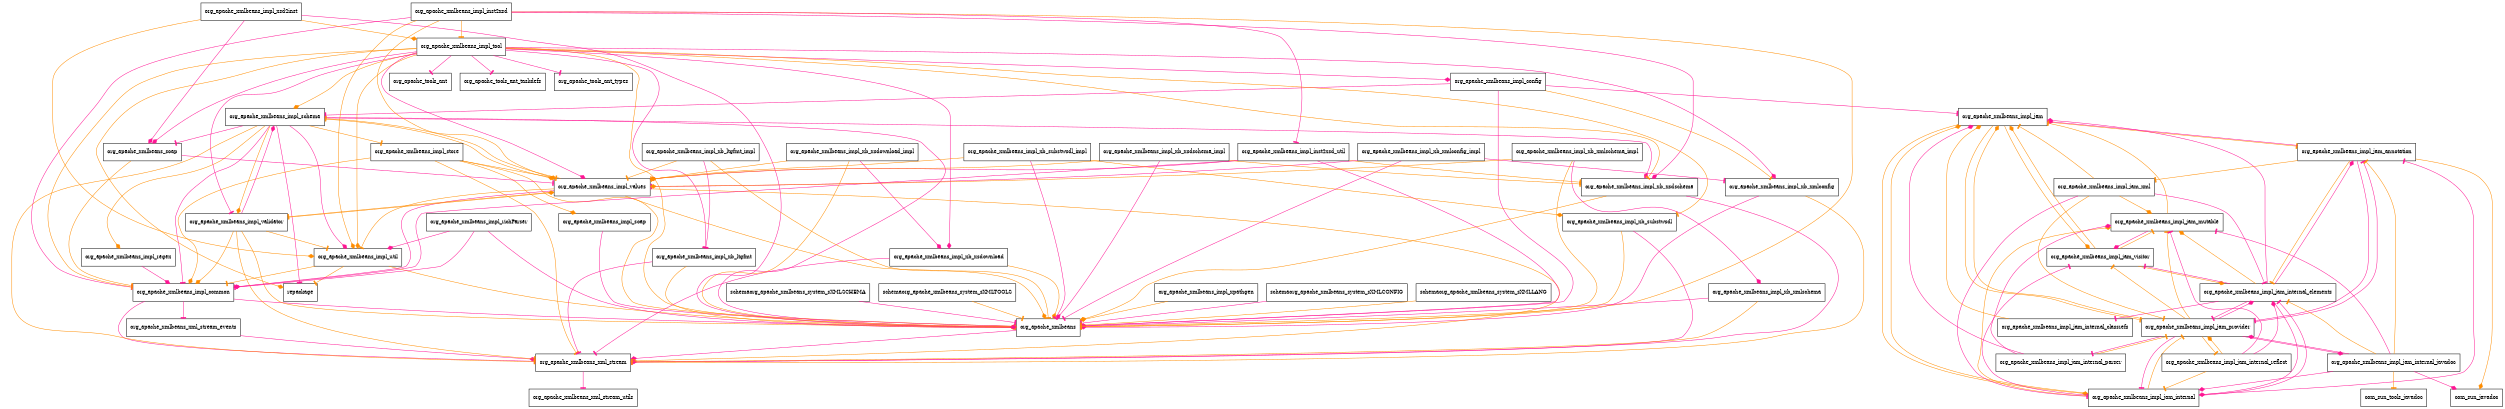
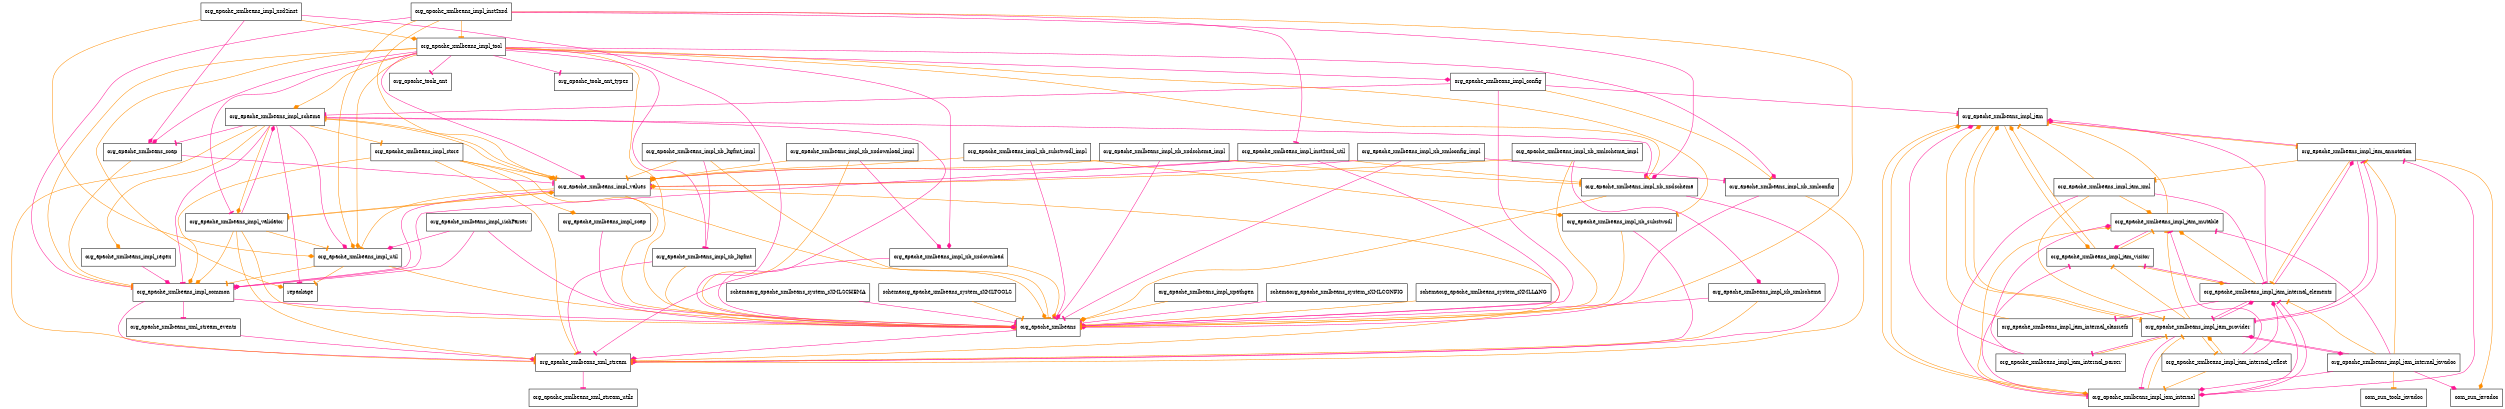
node "org_apache_tools_ant_taskdefs": removed
